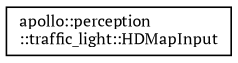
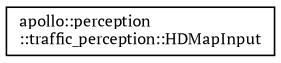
node "apollo::perception ::traffic_light::HDMapInput": label "apollo::perception ::traffic_light::HDMapInput" -> "apollo::perception ::traffic_perception::HDMapInput"
